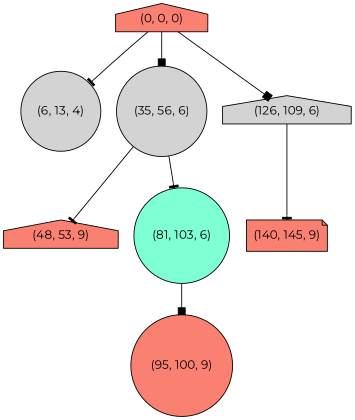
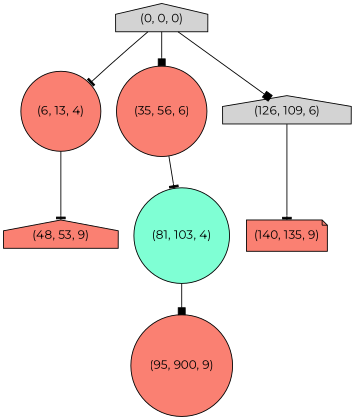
node "(0, 0, 0)": fillcolor salmon -> lightgrey
node "(6, 13, 4)": fillcolor lightgrey -> salmon
node "(35, 56, 6)": fillcolor lightgrey -> salmon
edge "(35, 56, 6)" -> "(48, 53, 9)": now "(6, 13, 4)" -> "(48, 53, 9)"
node "(81, 103, 6)": label "(81, 103, 6)" -> "(81, 103, 4)"
node "(140, 145, 9)": label "(140, 145, 9)" -> "(140, 135, 9)"
node "(95, 100, 9)": label "(95, 100, 9)" -> "(95, 900, 9)"
